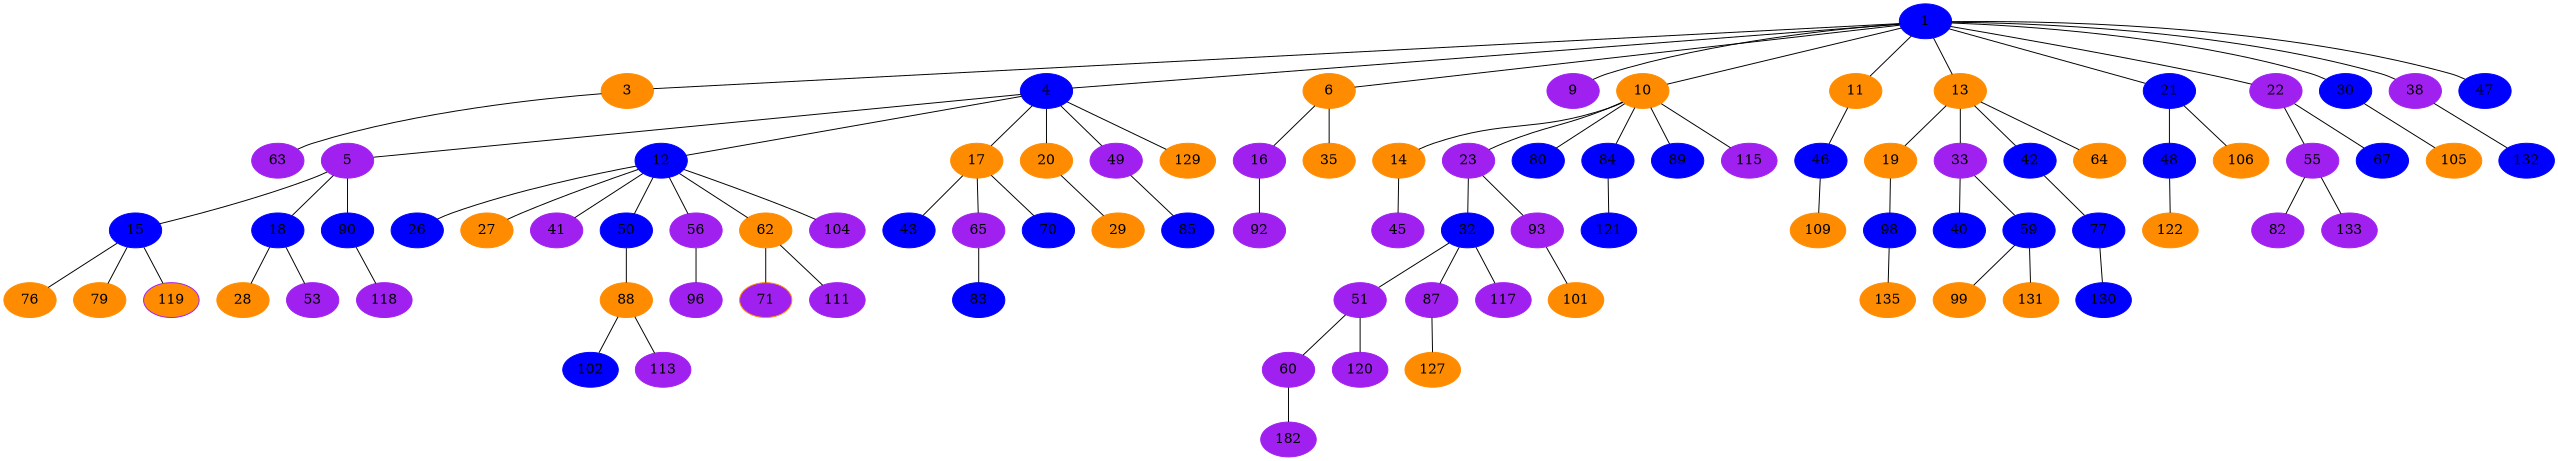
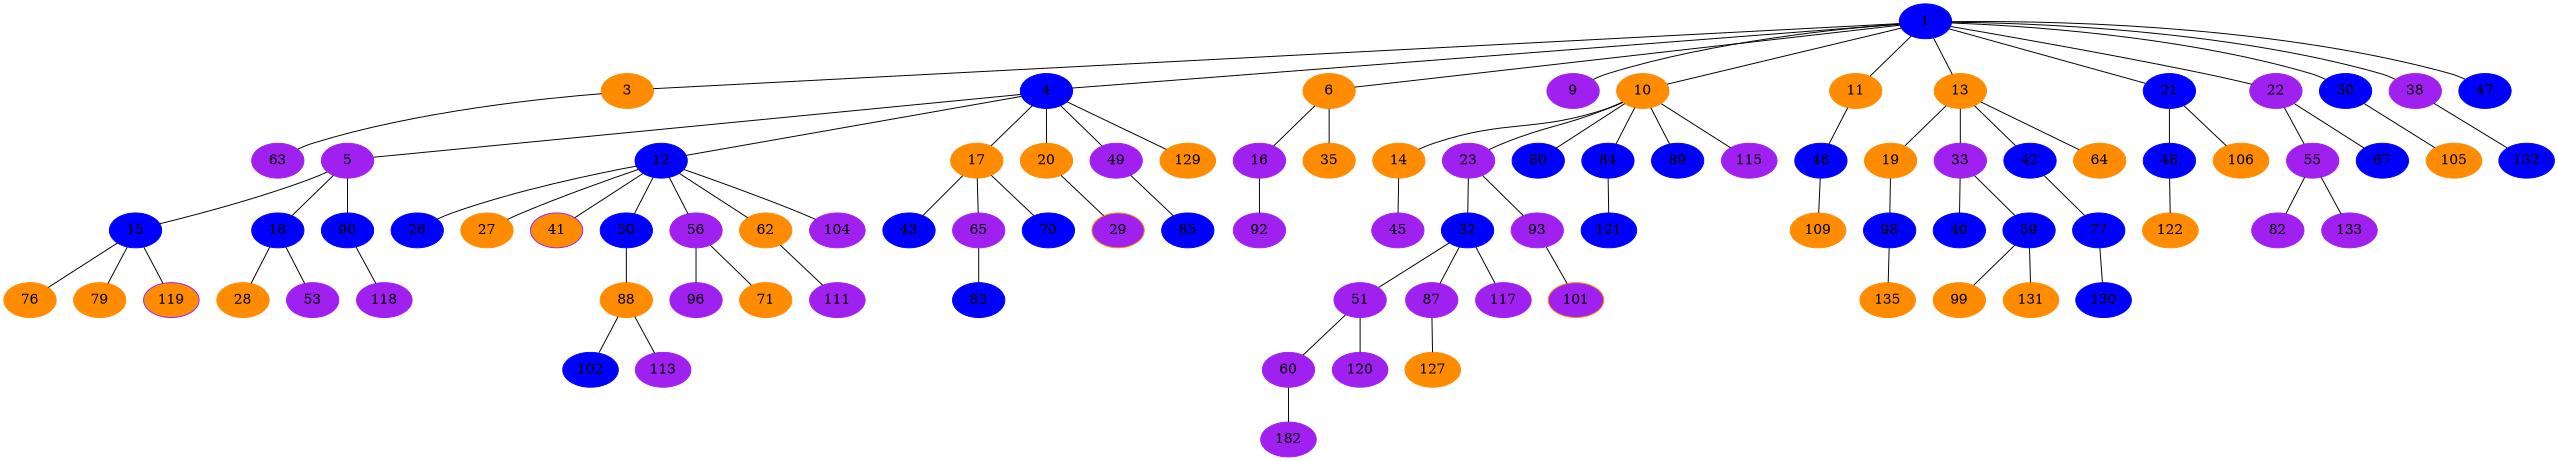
node "41": fillcolor purple -> darkorange
node "29": fillcolor darkorange -> purple
edge "62" -- "71": now "56" -- "71"
node "71": fillcolor purple -> darkorange
node "101": fillcolor darkorange -> purple
